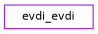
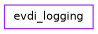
node "evdi_evdi": label "evdi_evdi" -> "evdi_logging"
